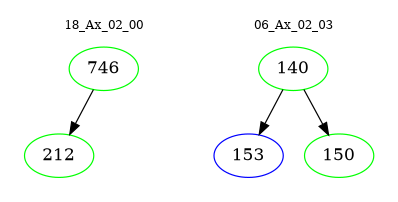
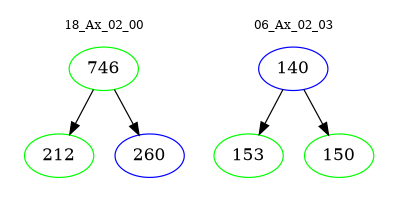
node "140": color green -> blue
node "260": added
node "153": color blue -> green
